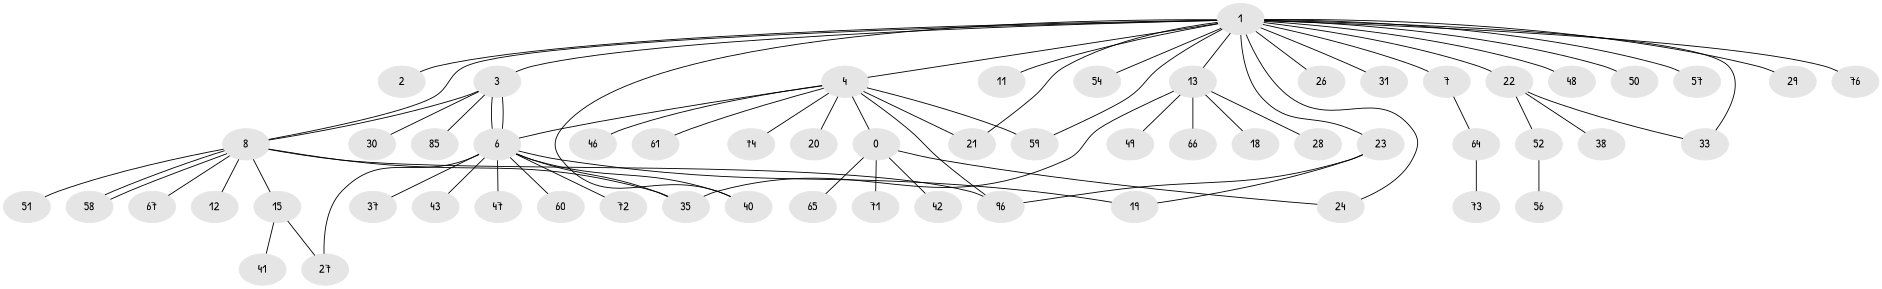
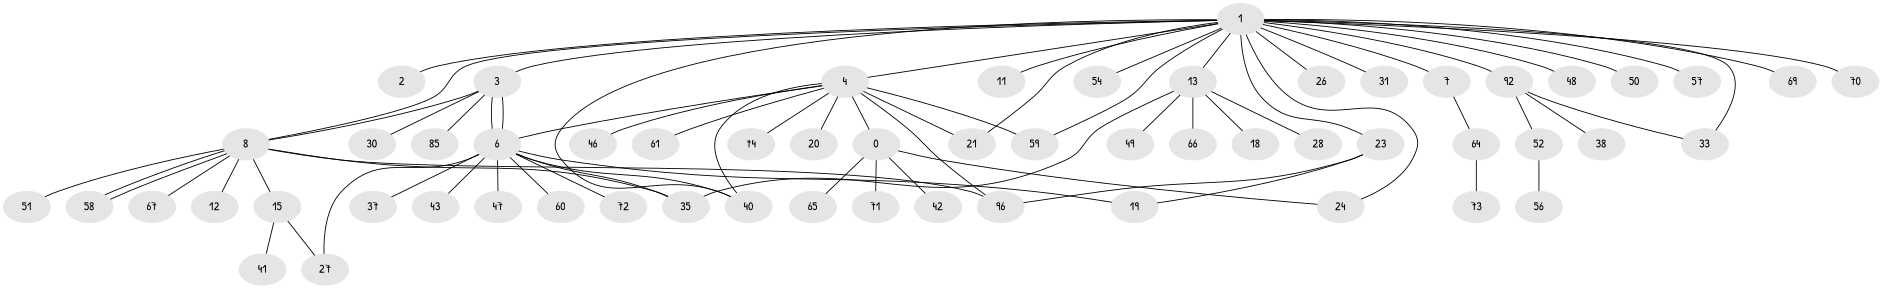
node "22": label "22" -> "92"
node "29": label "29" -> "69"
node "76": label "76" -> "70"
edge "4" -- "40": added
